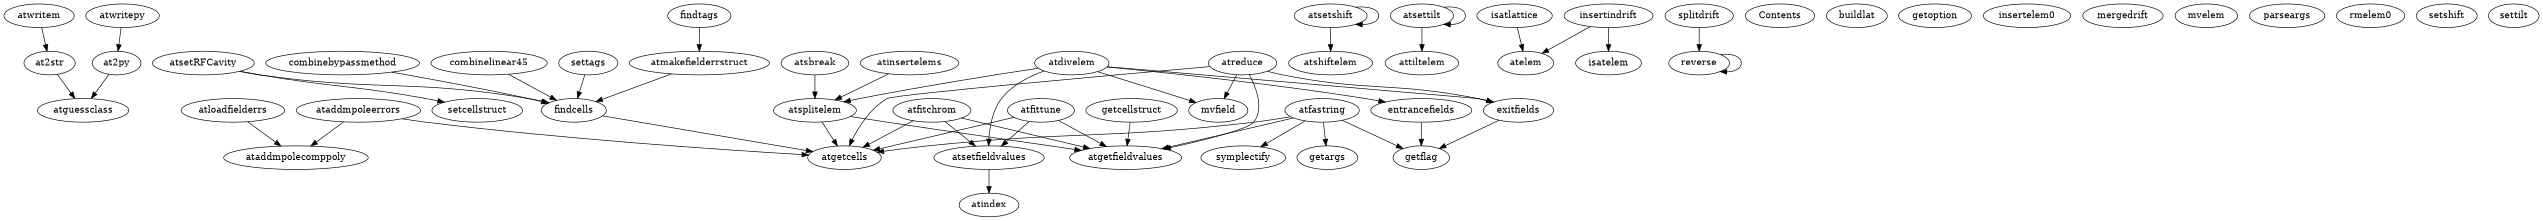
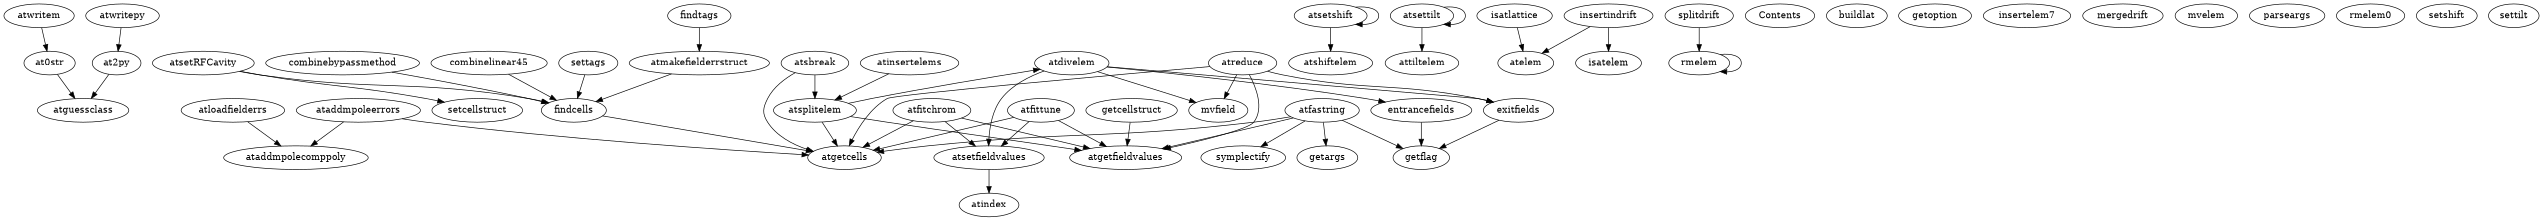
node "insertelem0": label "insertelem0" -> "insertelem7"
node "at2str": label "at2str" -> "at0str"
node "reverse": label "reverse" -> "rmelem"
edge "atdivelem" -> "atsplitelem": reversed
edge "atsbreak" -> "atgetcells": added
